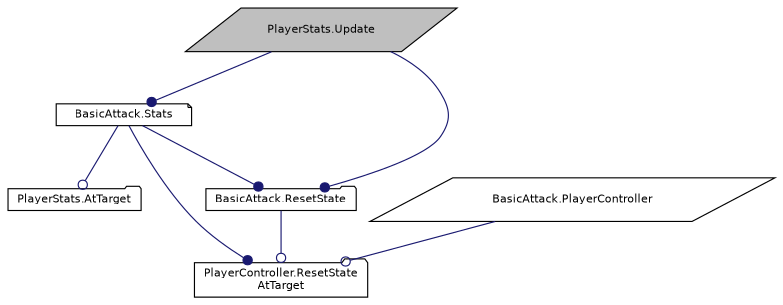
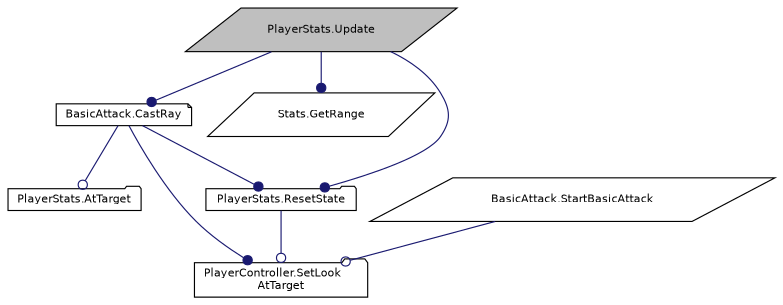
node "BasicAttack.Stats": label "BasicAttack.Stats" -> "BasicAttack.CastRay"
node "Stats.GetRange": added
node "BasicAttack.ResetState": label "BasicAttack.ResetState" -> "PlayerStats.ResetState"
node "BasicAttack.PlayerController": label "BasicAttack.PlayerController" -> "BasicAttack.StartBasicAttack"
node "PlayerController.ResetState AtTarget": label "PlayerController.ResetState AtTarget" -> "PlayerController.SetLook AtTarget"
